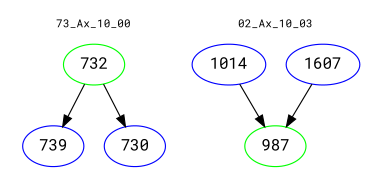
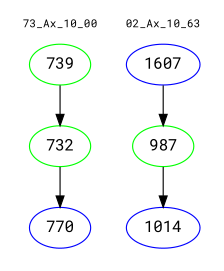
cluster "02_Ax_10_03": label "02_Ax_10_03" -> "02_Ax_10_63"
edge "732" -> "739": reversed
edge "1014" -> "987": reversed
node "739": color blue -> green
node "730": label "730" -> "770"
